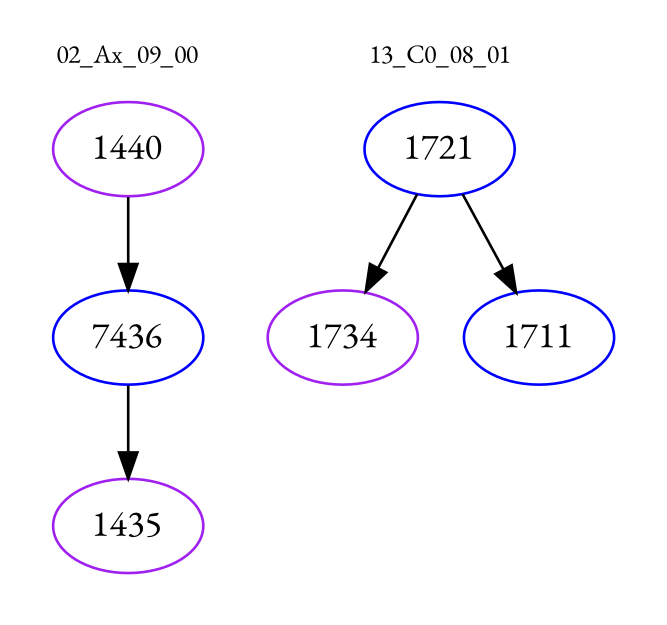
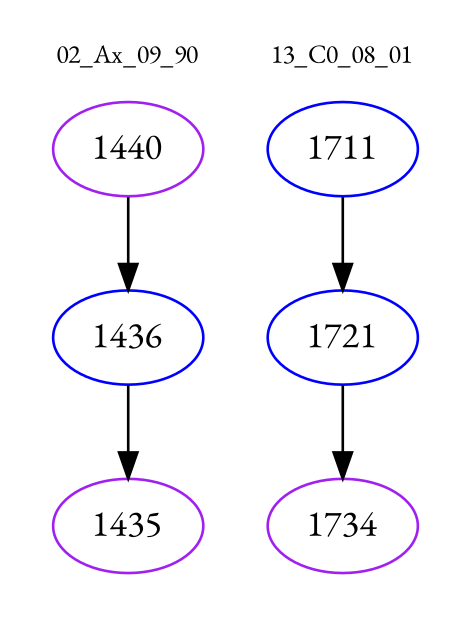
cluster "02_Ax_09_00": label "02_Ax_09_00" -> "02_Ax_09_90"
edge "1721" -> "1711": reversed
node "7436": label "7436" -> "1436"
